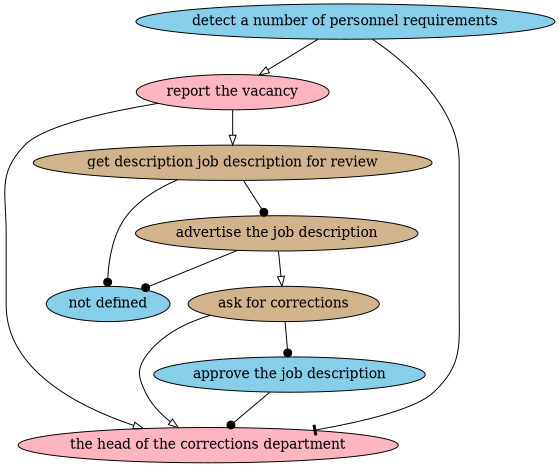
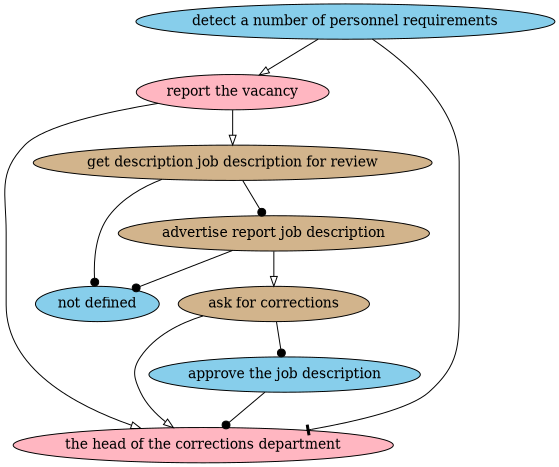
node "advertise the job description": label "advertise the job description" -> "advertise report job description"
